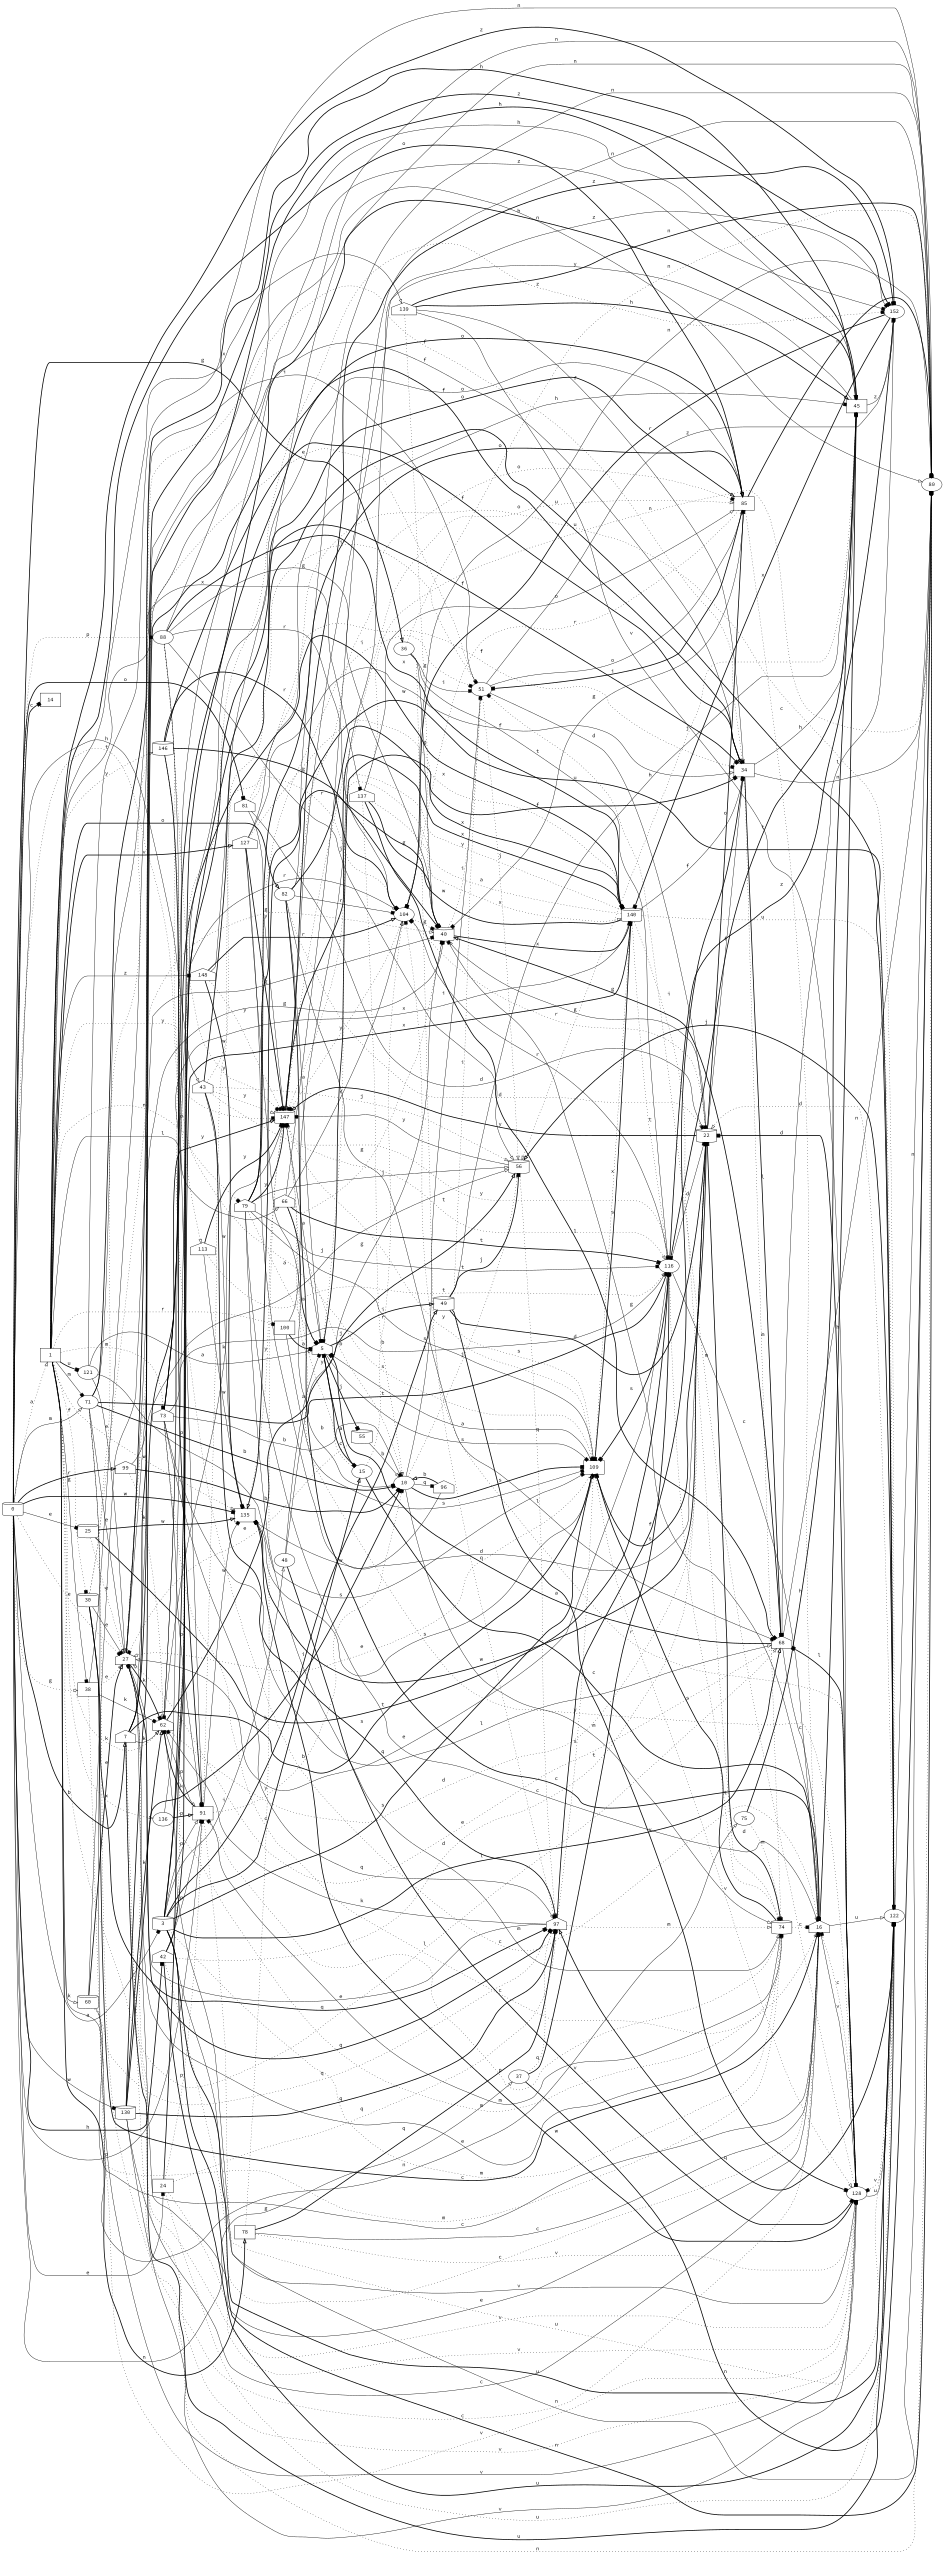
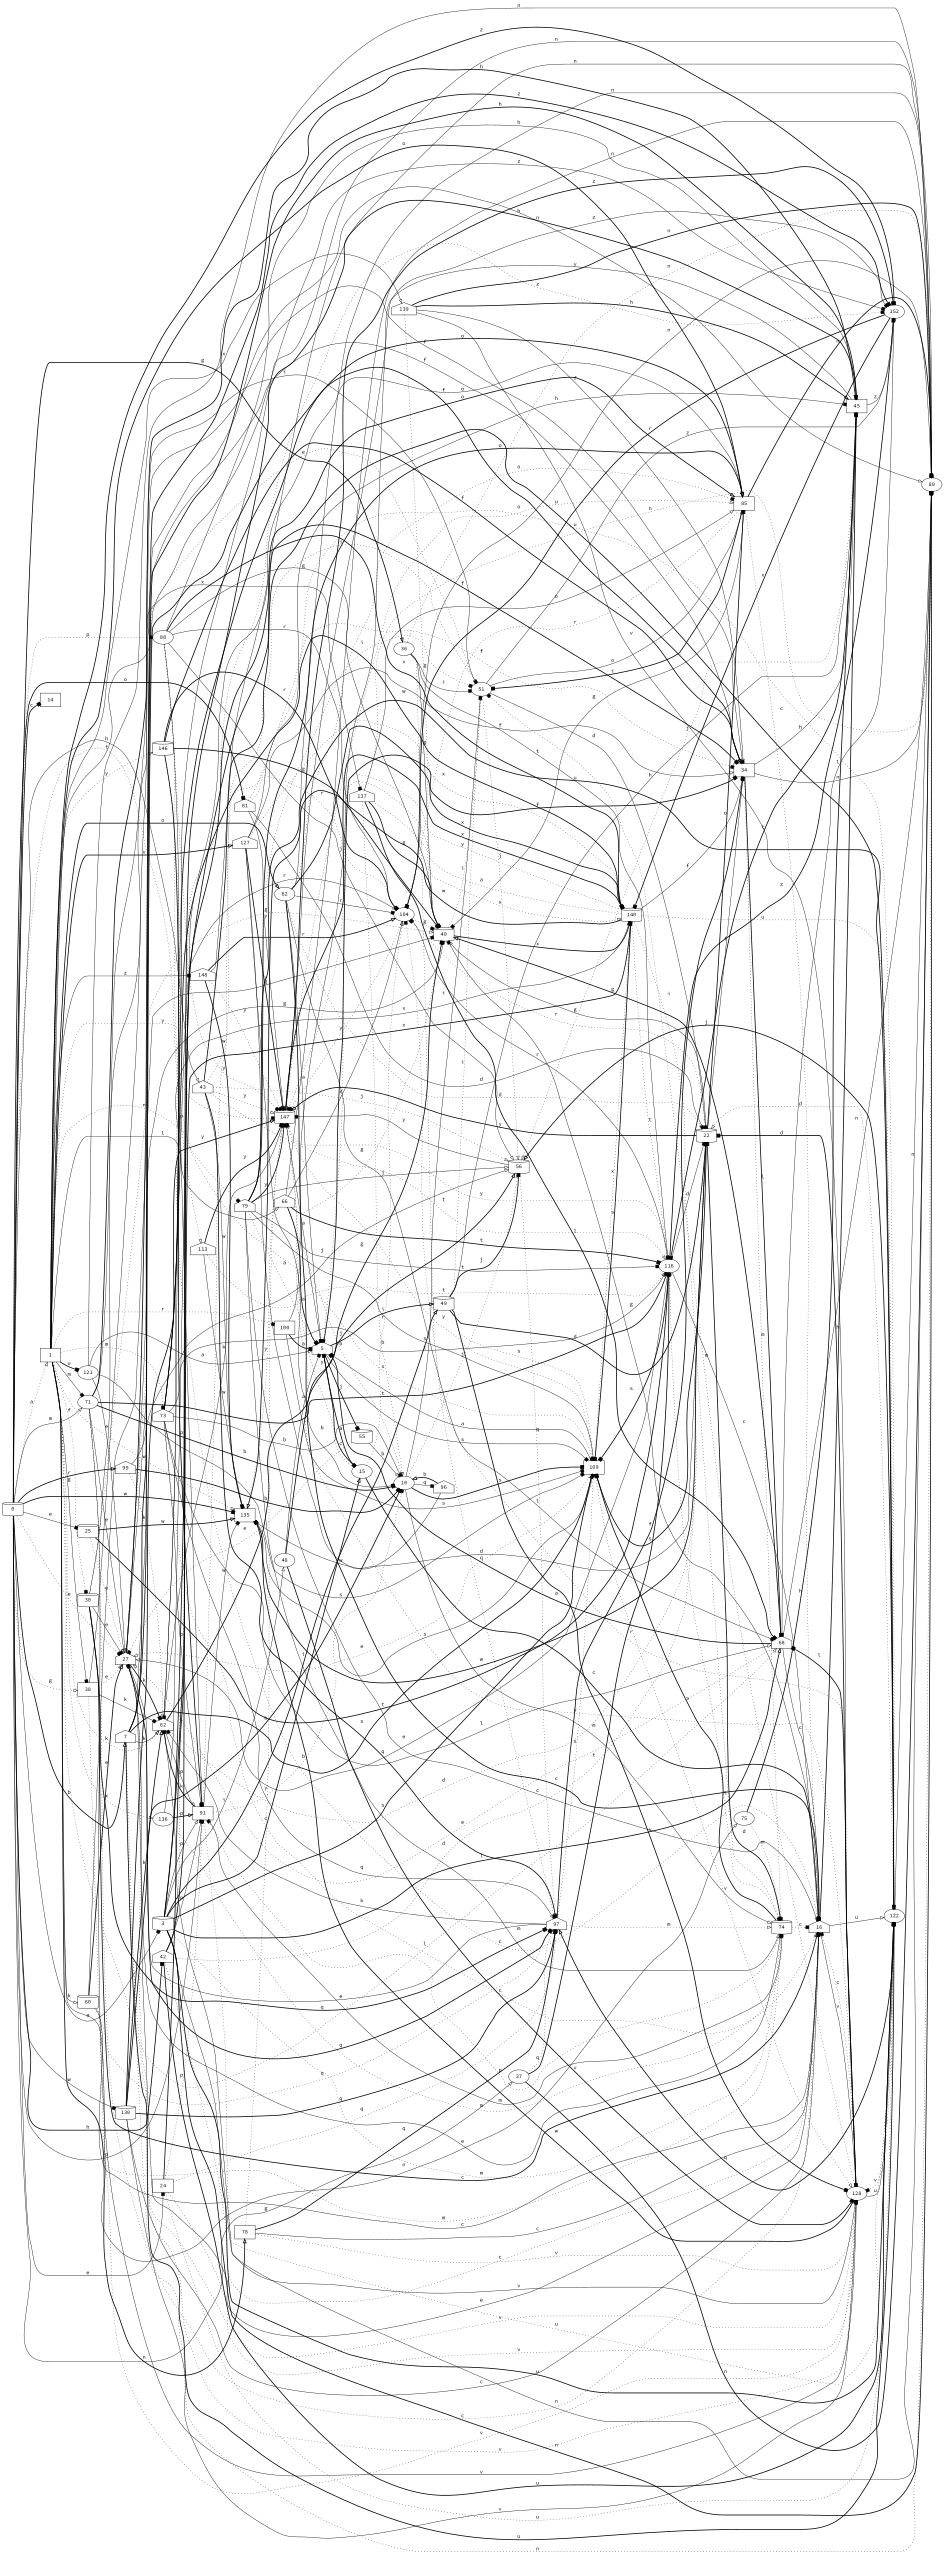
edge "30" -> "34": style dotted -> solid
edge "48" -> "40": style solid -> bold
